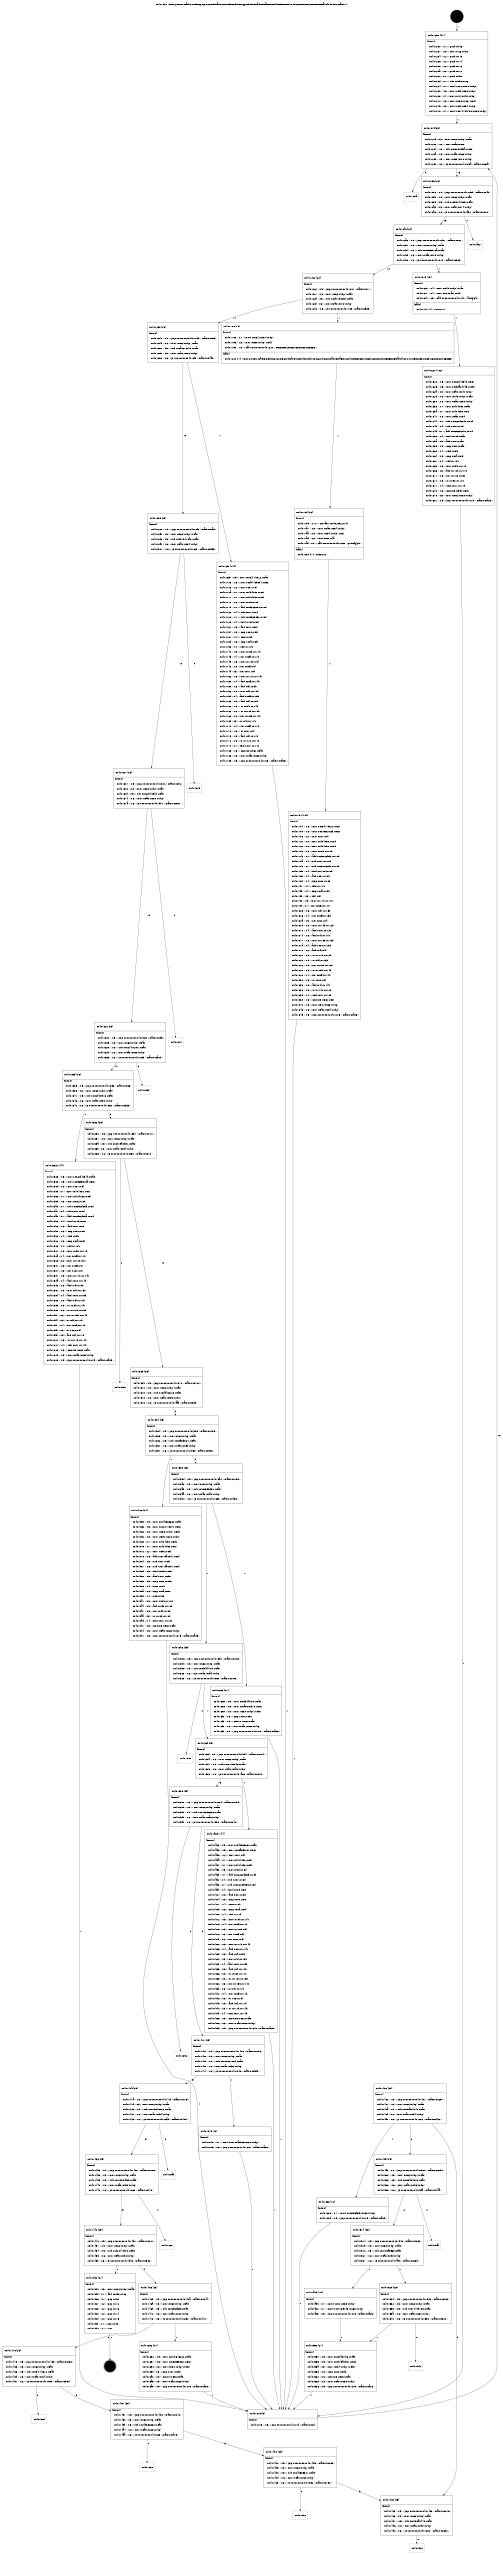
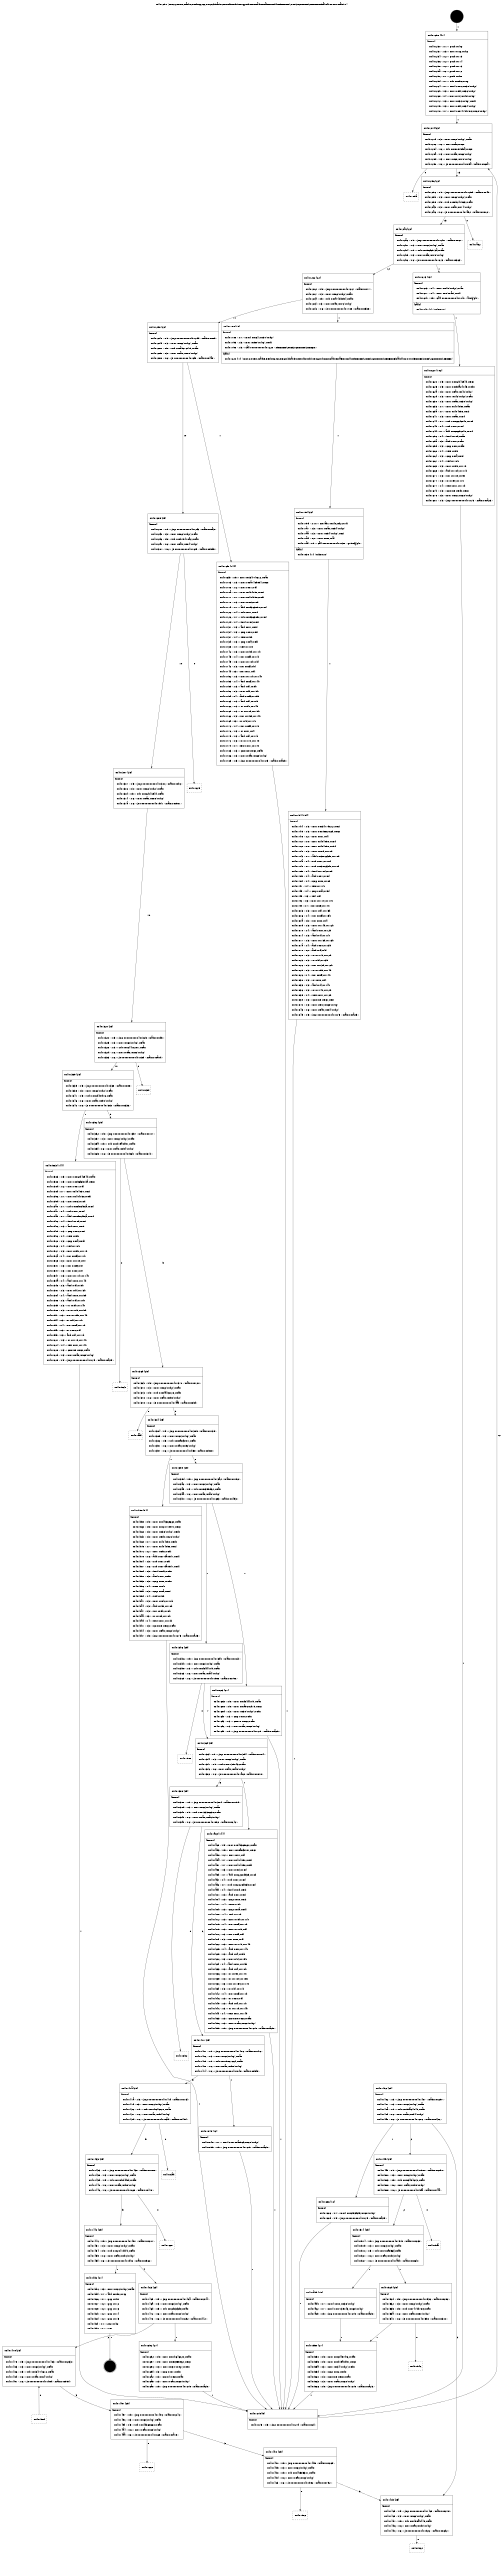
node "0x401bd1": removed
node "0x401aaf": added
edge "0x40147e [25]" -> "0x401bed": reversed
